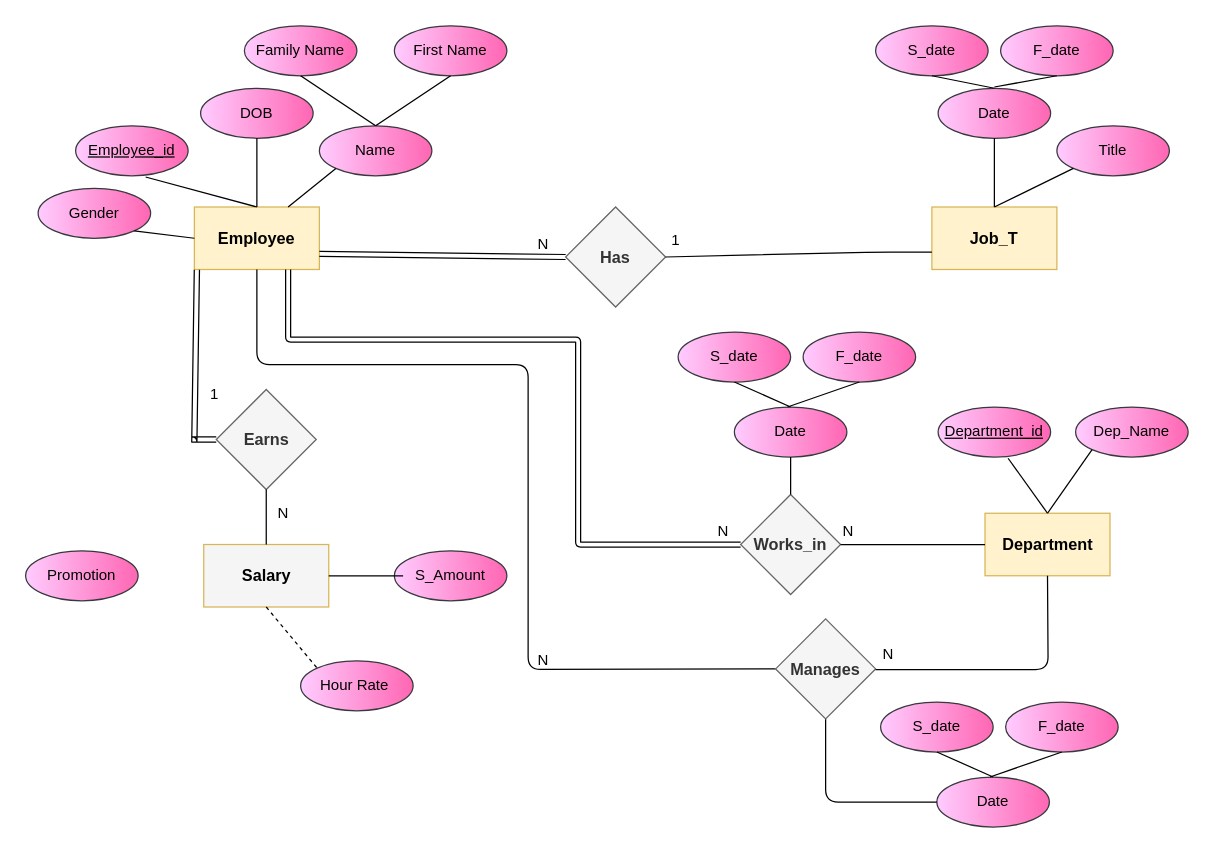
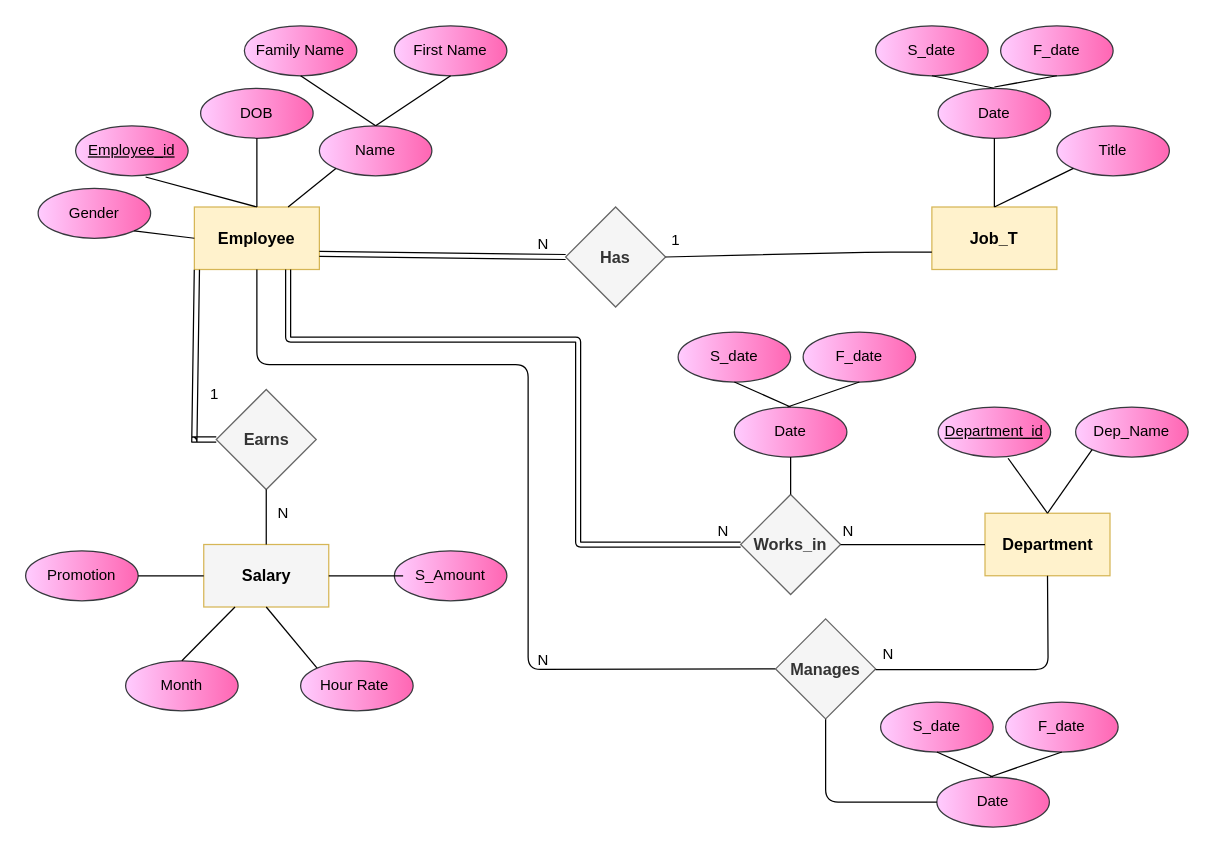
edge "Promotion" -- "Salary": added
edge "Salary" -- "Month": added
edge "Salary" -- "Hour Rate": style dashed -> solid
node "Month": added
